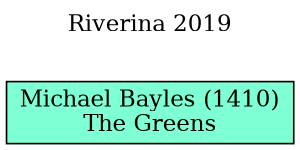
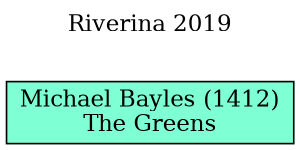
node "Michael Bayles (1410) The Greens": label "Michael Bayles (1410) The Greens" -> "Michael Bayles (1412) The Greens"
